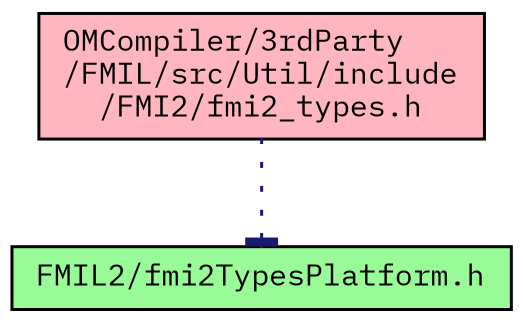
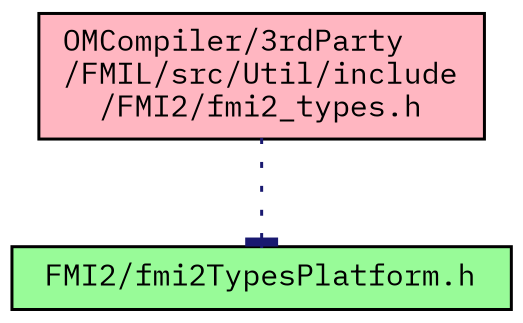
node "FMIL2/fmi2TypesPlatform.h": label "FMIL2/fmi2TypesPlatform.h" -> "FMI2/fmi2TypesPlatform.h"
